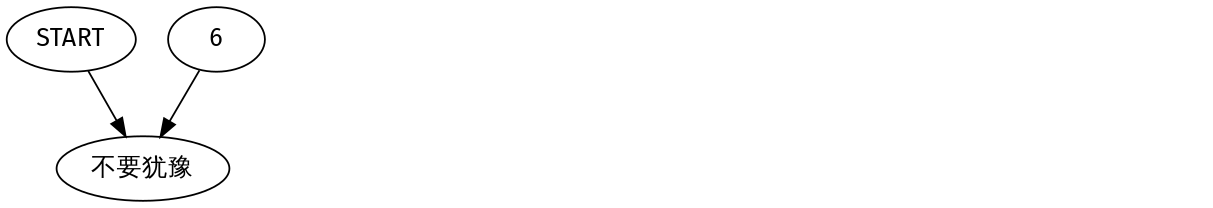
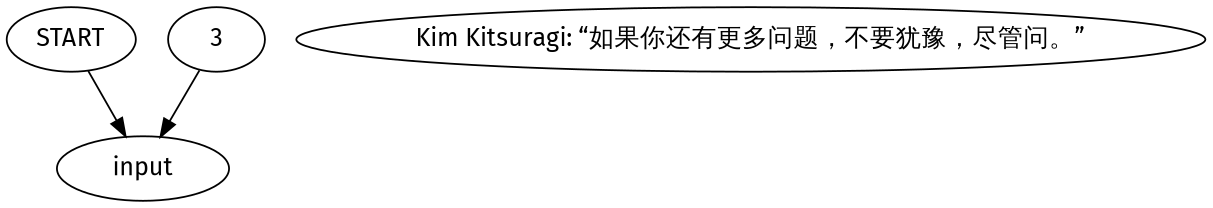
node "6": label "6" -> "3"
node "Kim Kitsuragi: “如果你还有更多问题，不要犹豫，尽管问。”": added
node "不要犹豫": label "不要犹豫" -> "input"
